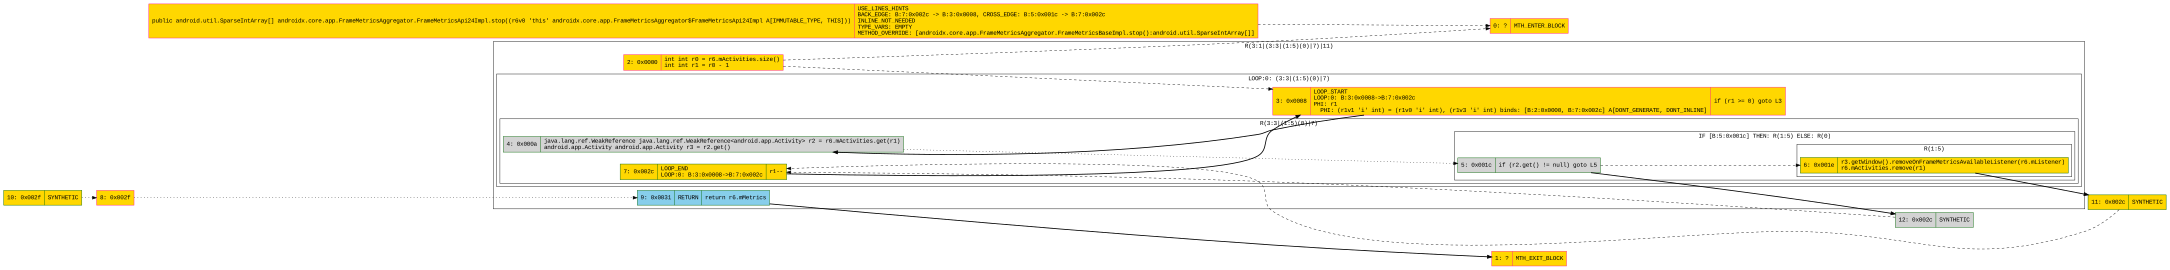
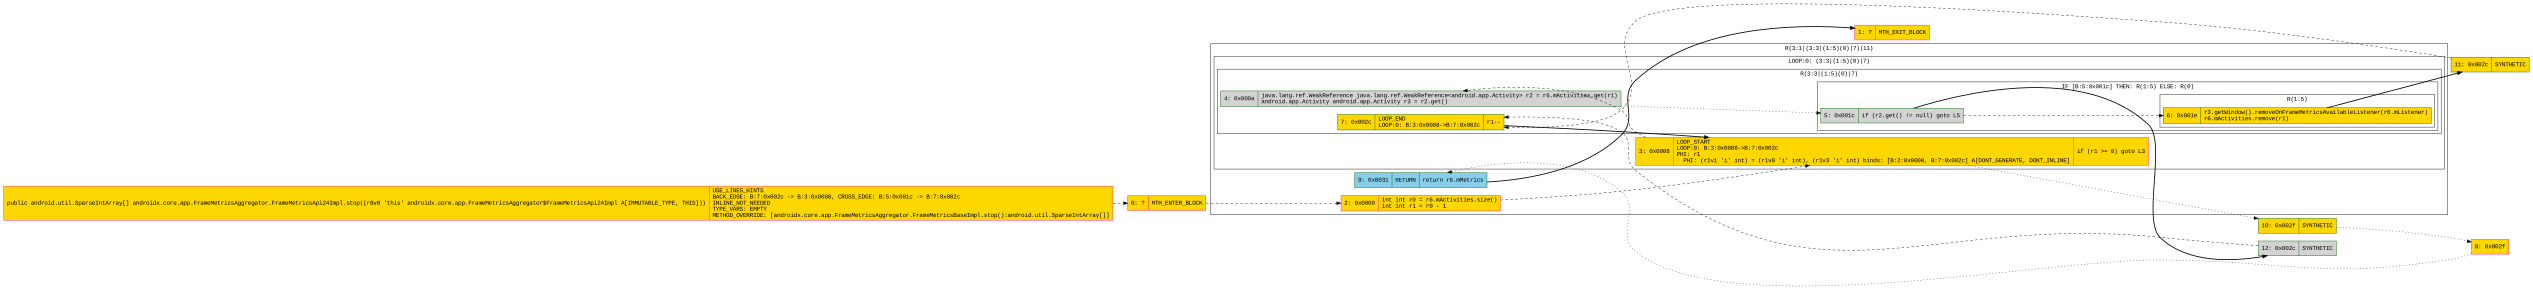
edge "2: 0x0000" -> "0: ?": reversed
edge "3: 0x0008" -> "4: 0x000a": style bold -> dashed
edge "3: 0x0008" -> "10: 0x002f": added
